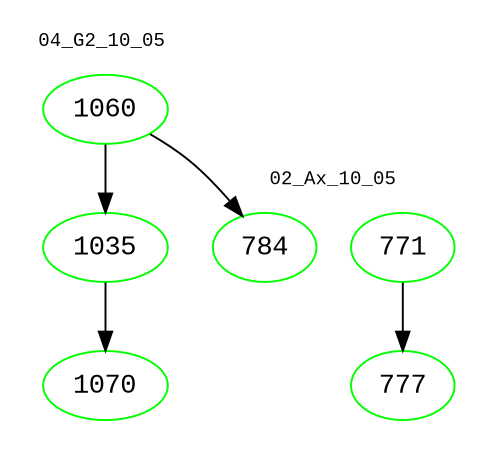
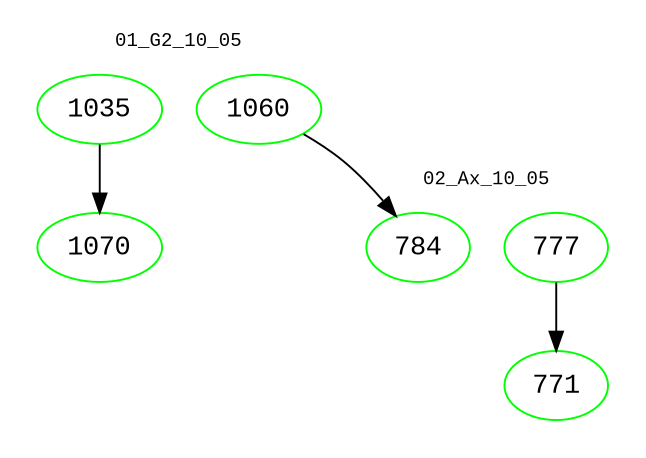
cluster "04_G2_10_05": label "04_G2_10_05" -> "01_G2_10_05"
edge "1060" -> "1035": removed
edge "771" -> "777": reversed
